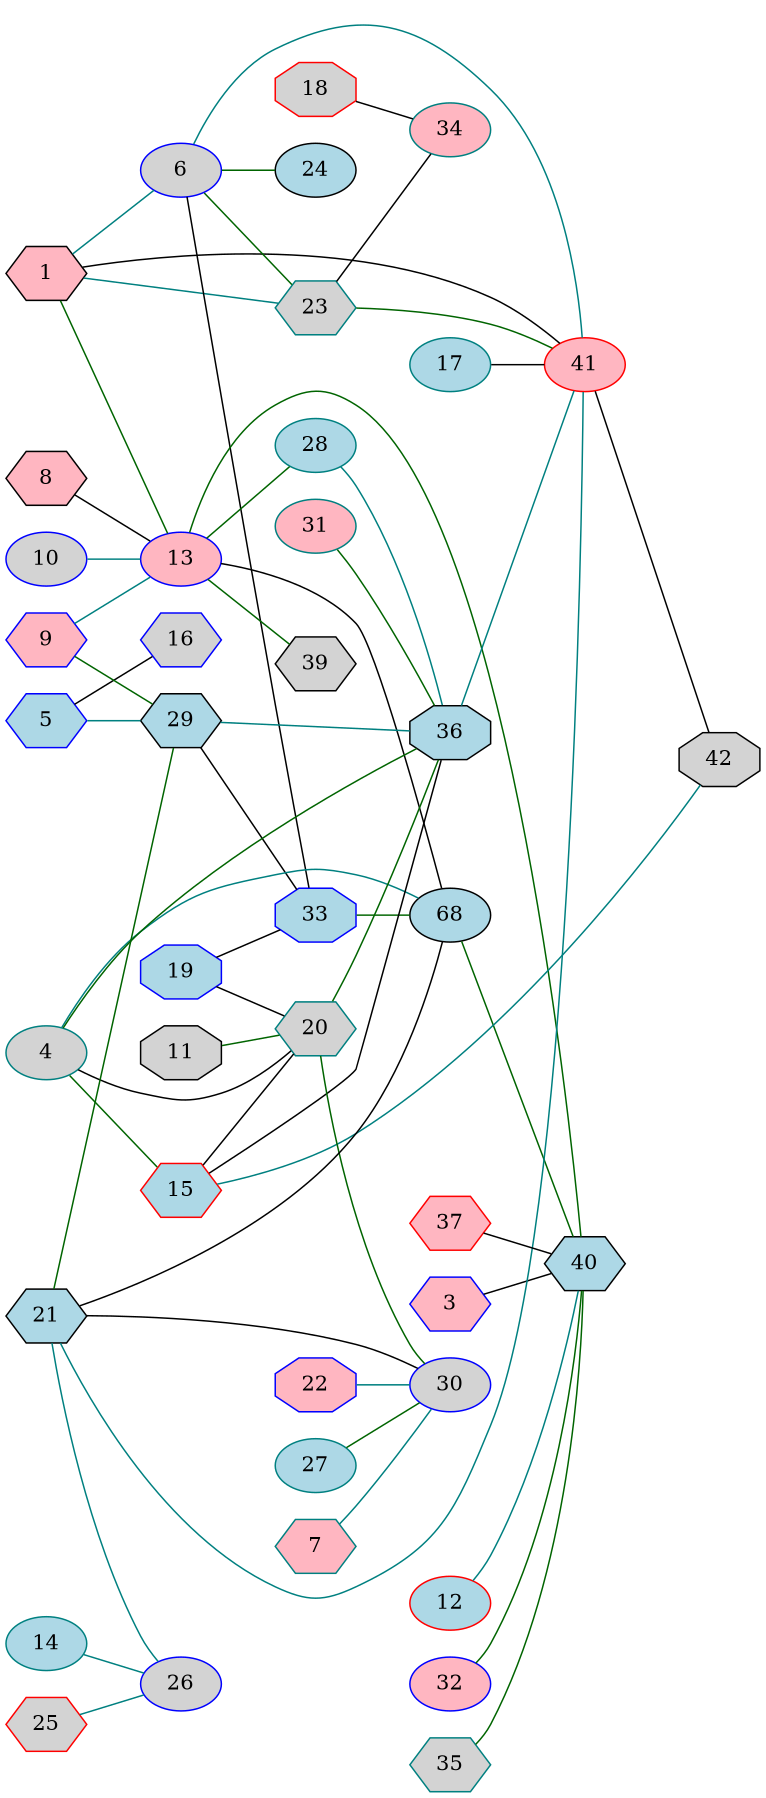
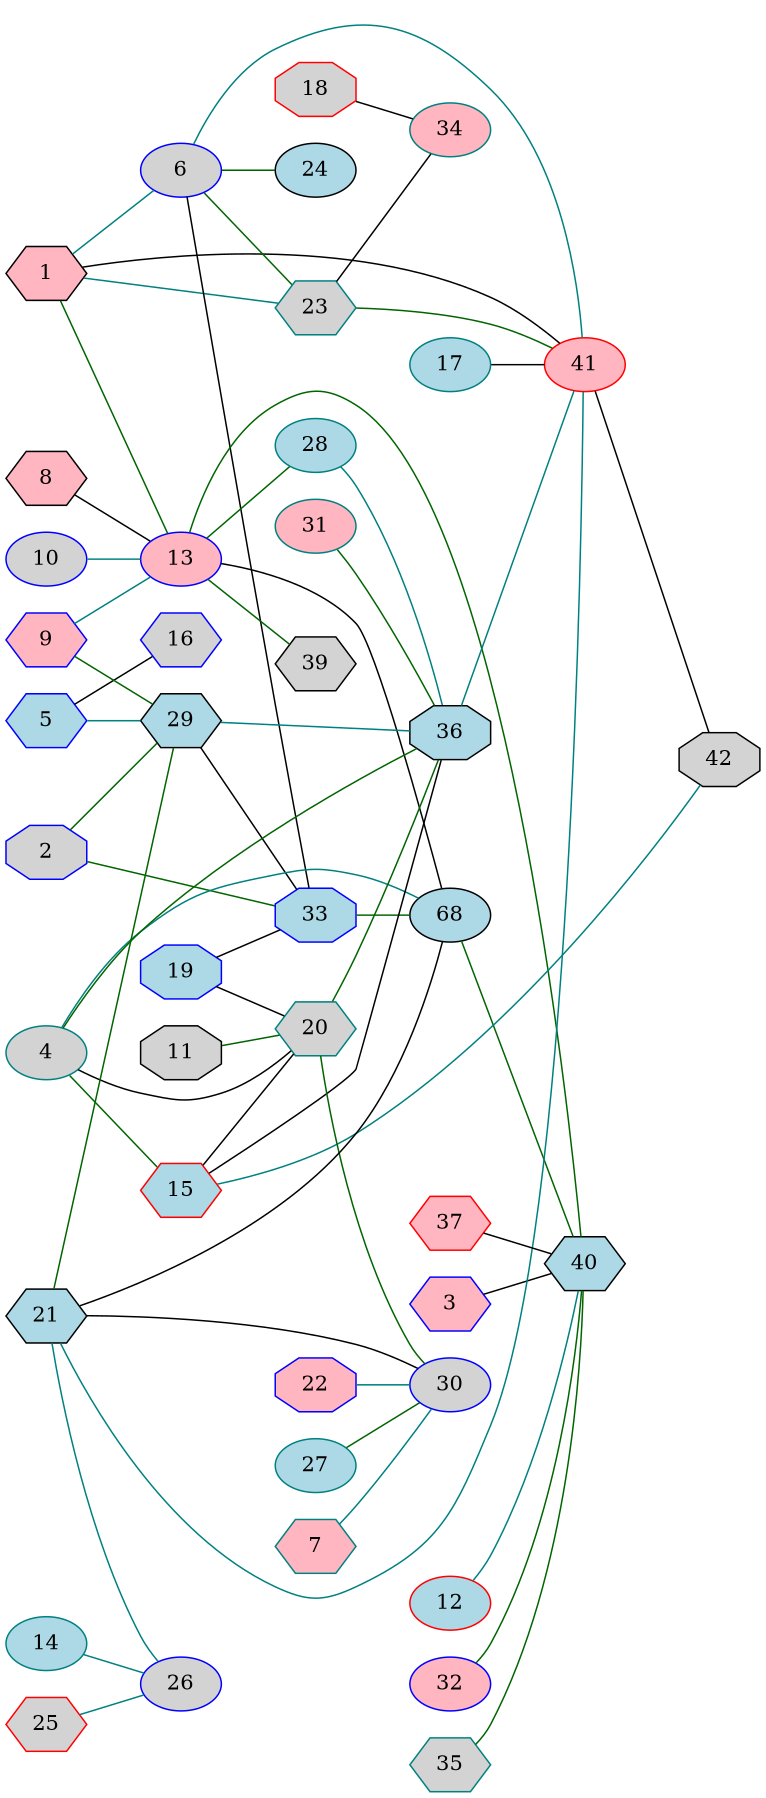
node "2": added
